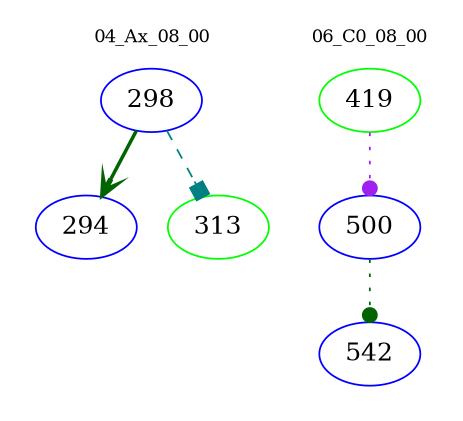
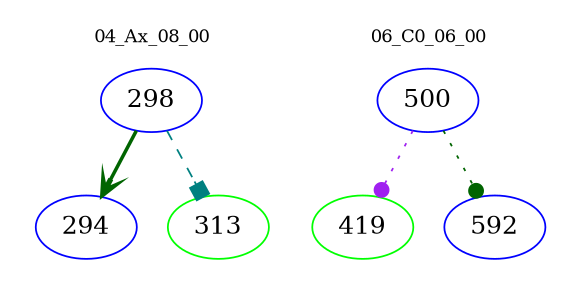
cluster "06_C0_08_00": label "06_C0_08_00" -> "06_C0_06_00"
edge "419" -> "500": reversed
node "542": label "542" -> "592"
